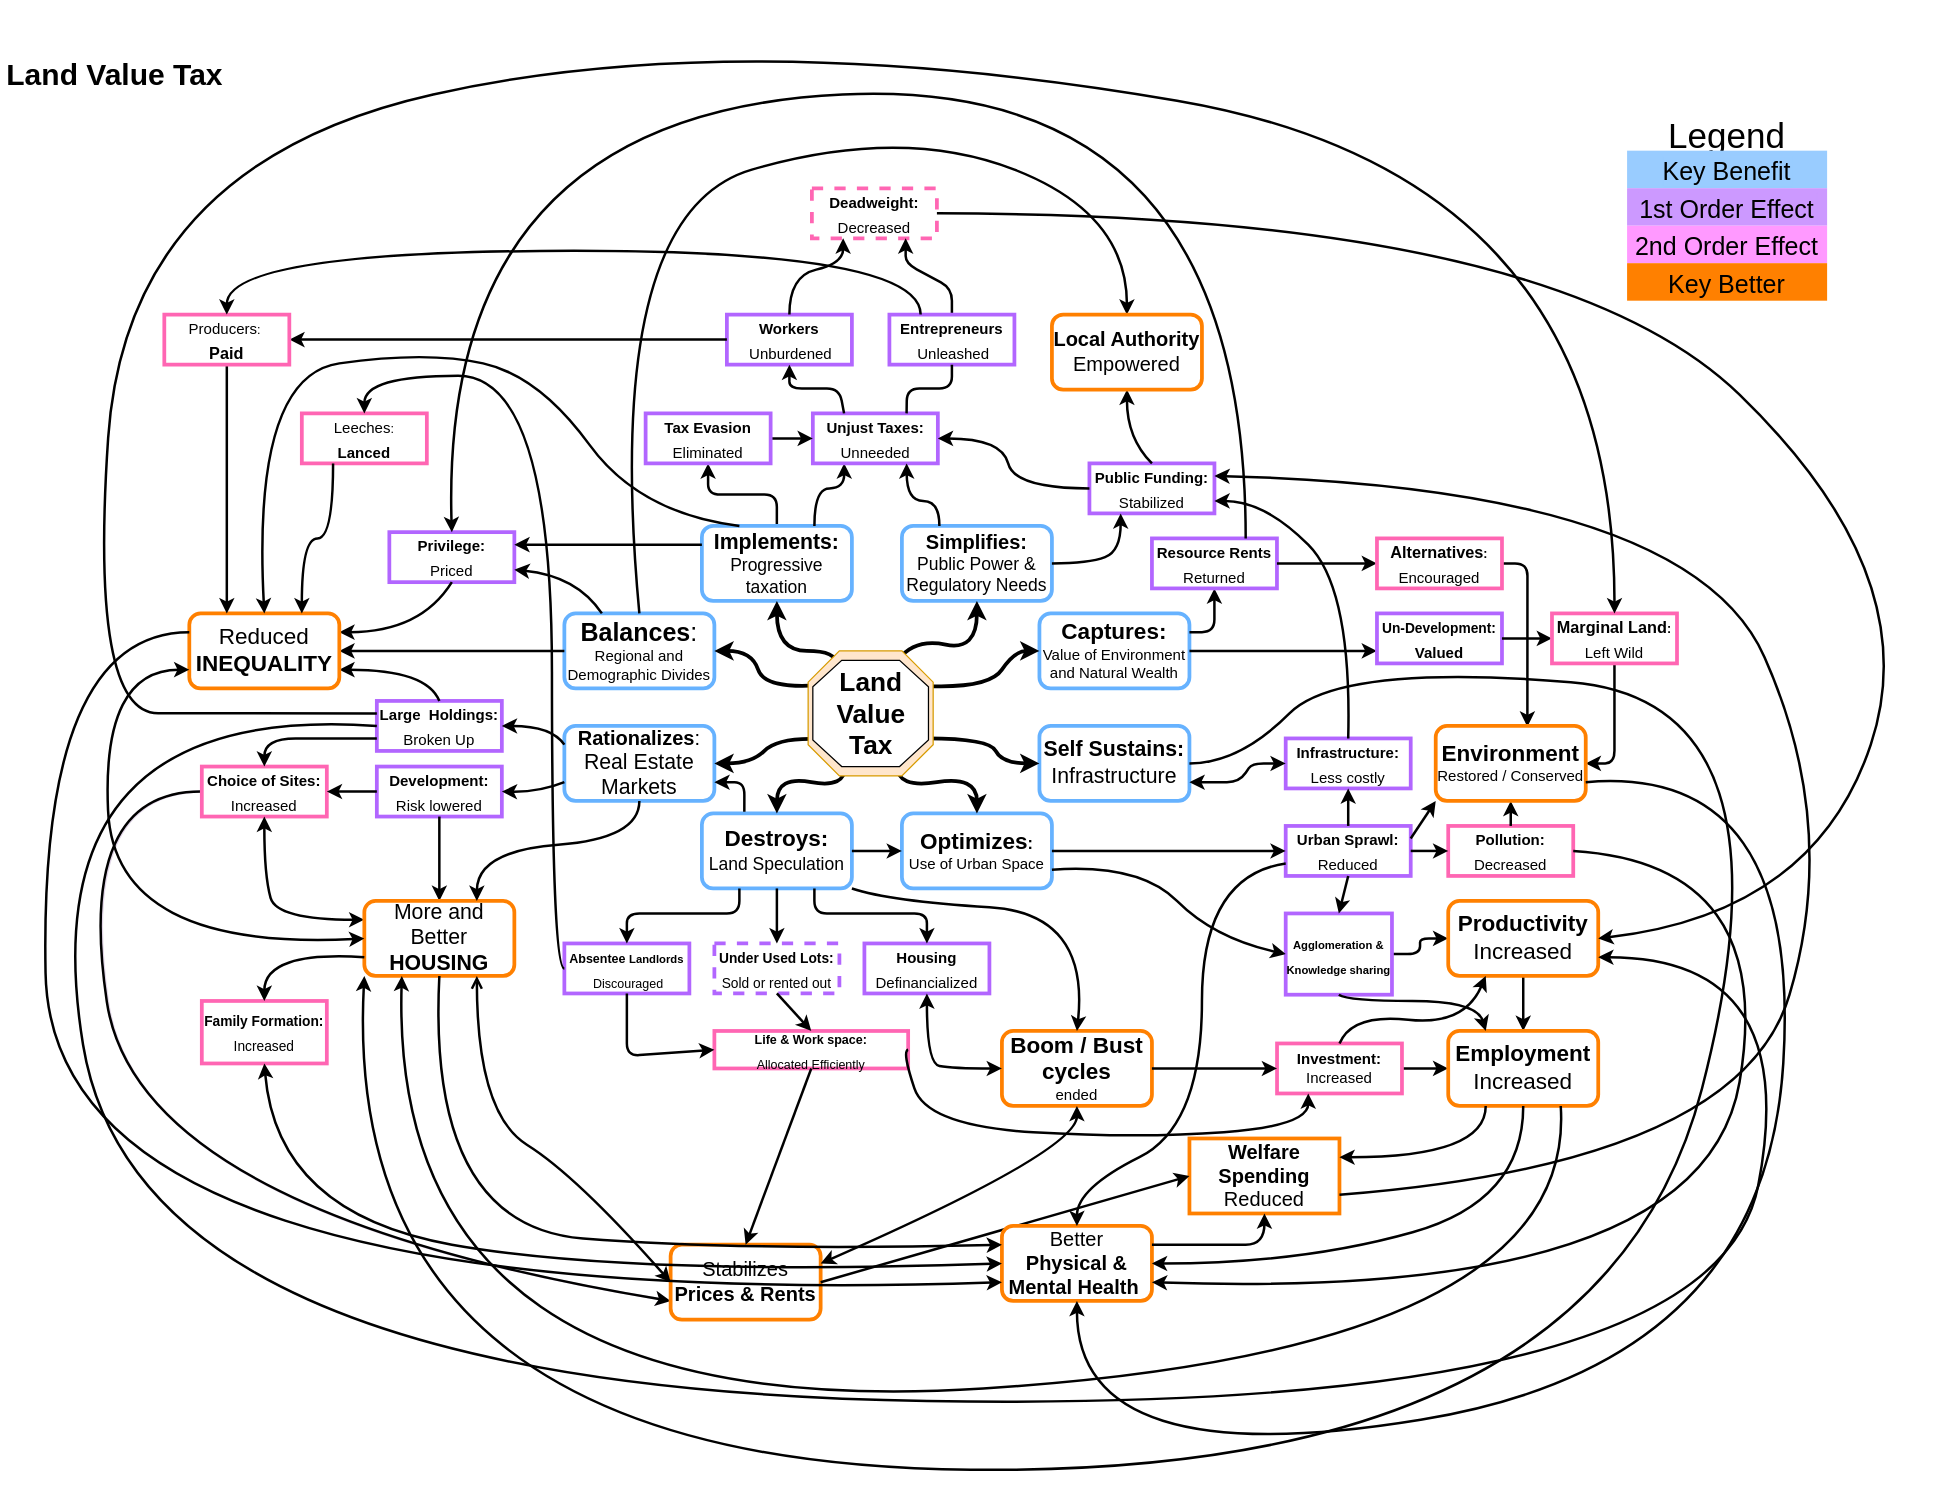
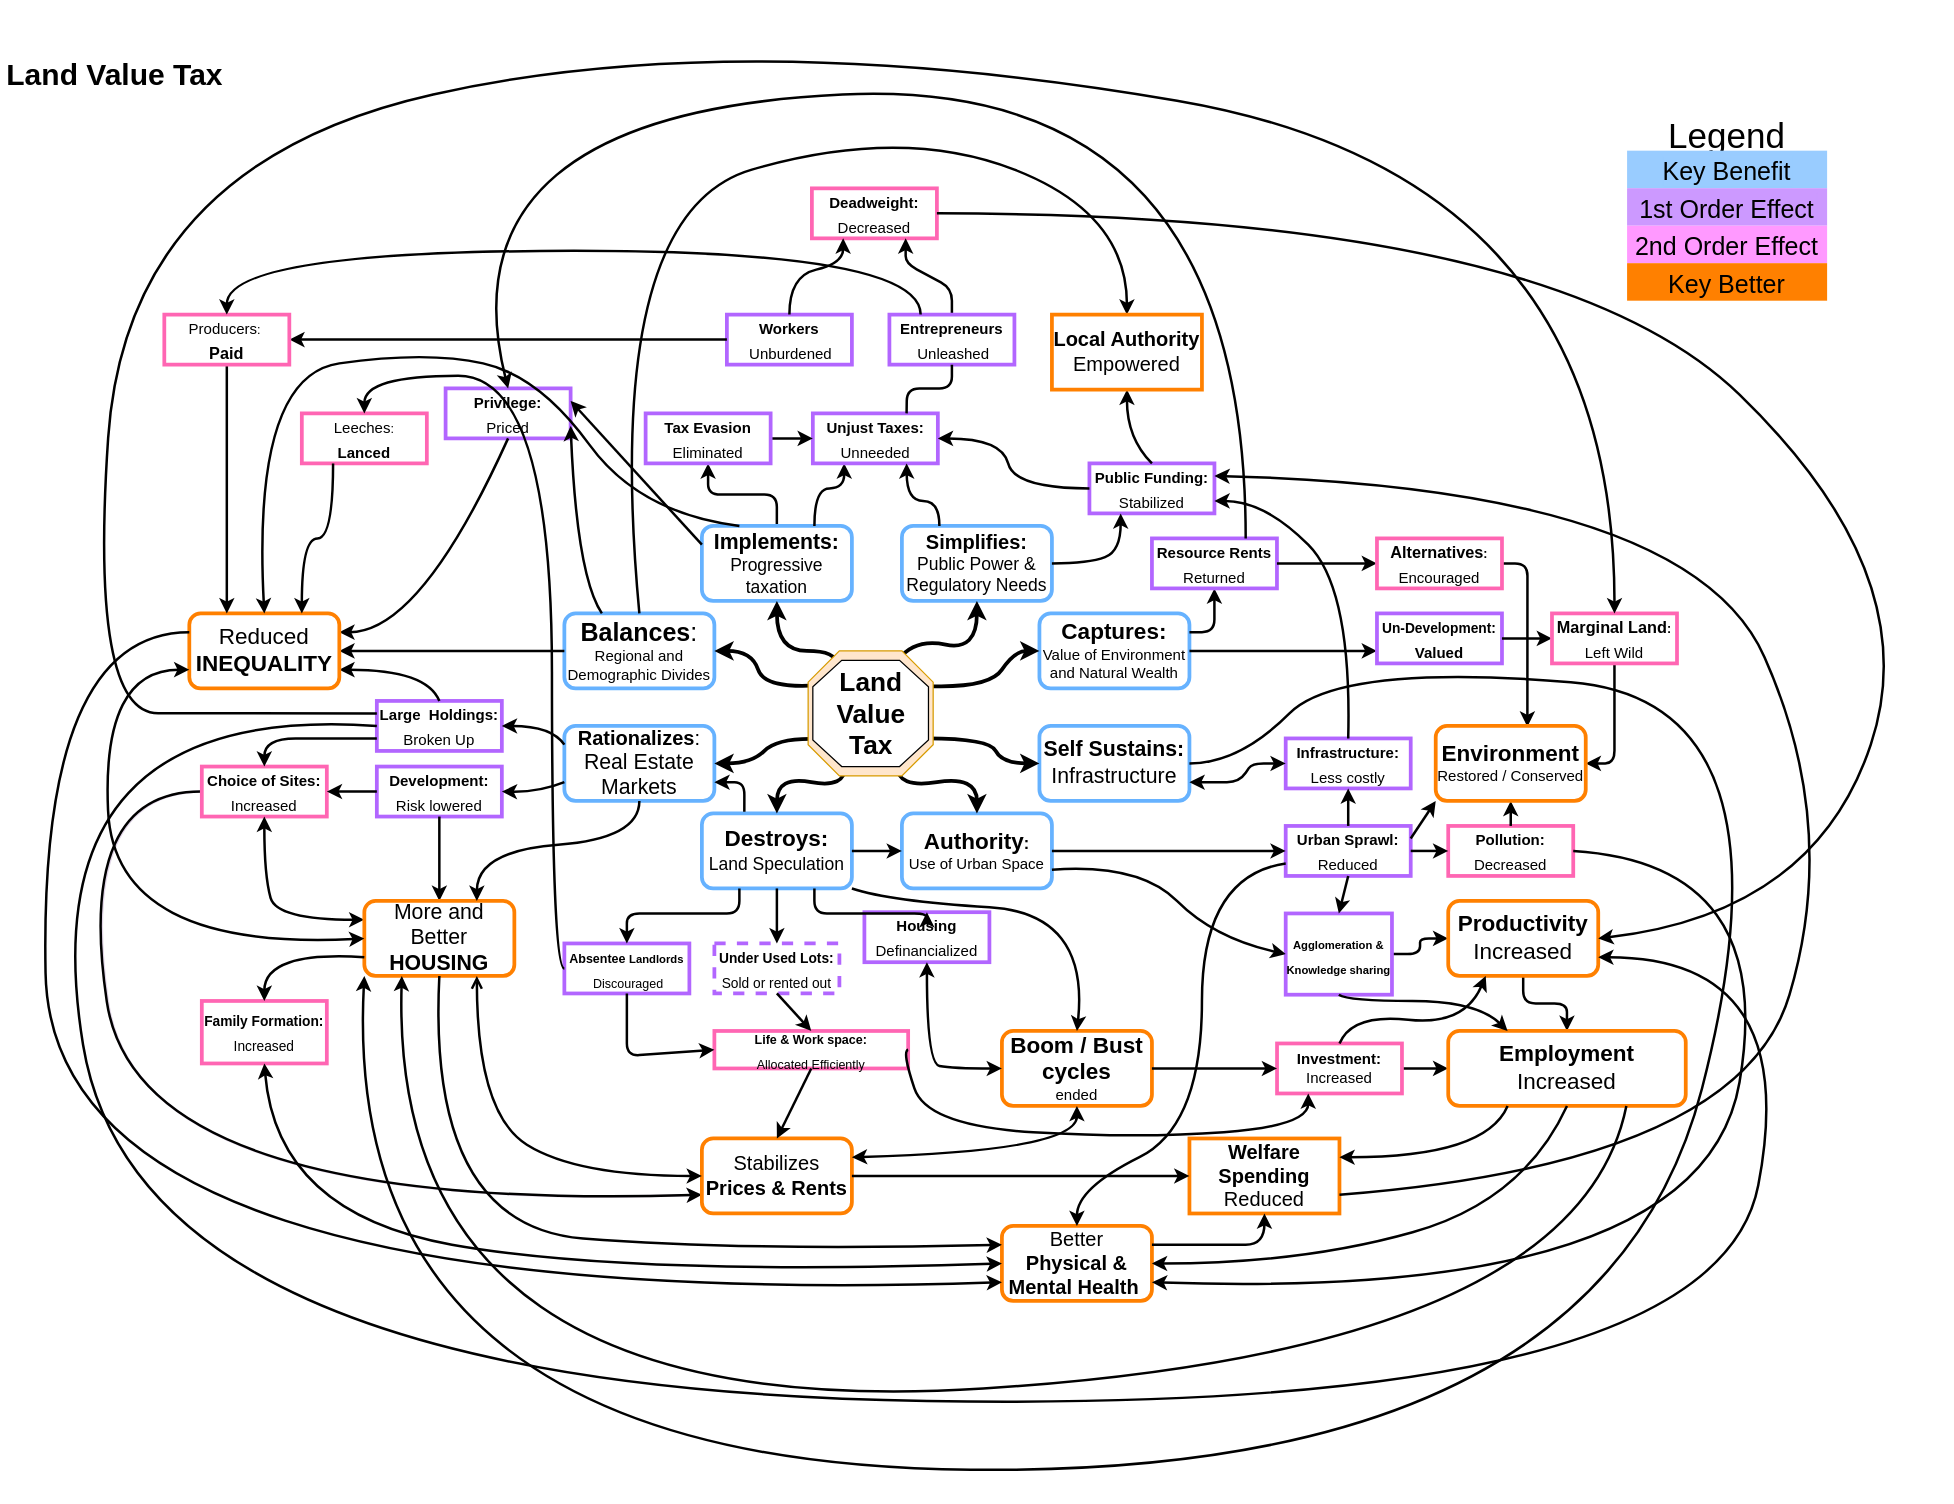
node "Deadweight: Decreased": style dashed -> solid
node "Local Authority Empowered": shape rounded rectangle -> rectangle
edge "Unjust Taxes: Unneeded" -> "Workers Unburdened": removed
node "Privilege: Priced": moved (452, 557) -> (508, 413)
node "Optimizes: Use of Urban Space": label "Optimizes: Use of Urban Space" -> "Authority: Use of Urban Space"
node "Housing Definancialized": moved (927, 968) -> (927, 937)
node "Employment Increased": size 150x75 -> 238x75
node "Stabilizes Prices & Rents": moved (746, 1282) -> (777, 1176)
edge "Environment Restored / Conserved" -> "Better Physical & Mental Health": removed
